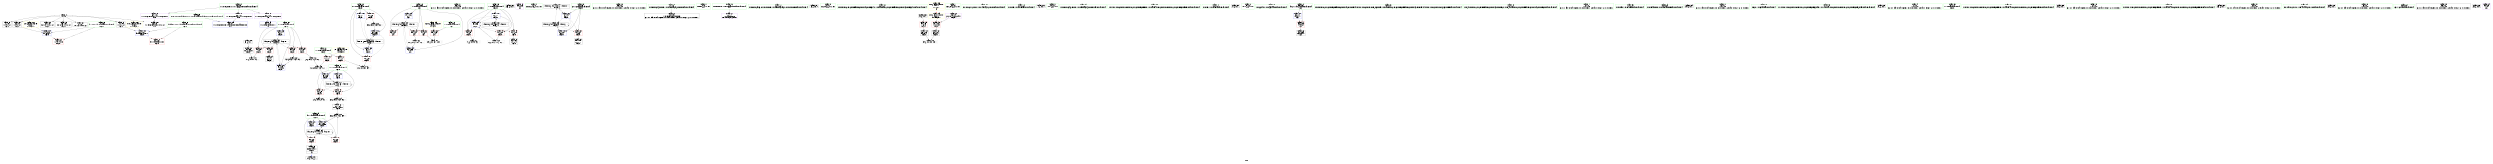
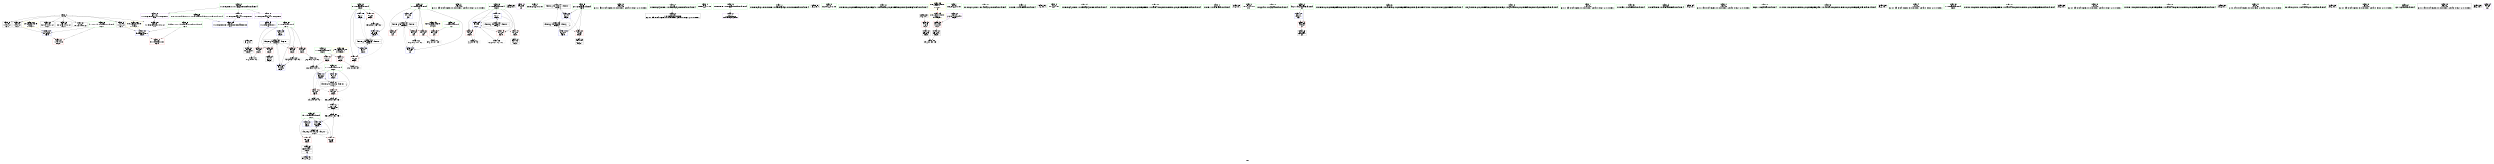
node "NodeID: 178": text "MR_12V_3 = ENCHI(MR_12V_5, MR_12V_2, )" -> "MR_12V_3 = PHI(MR_12V_5, MR_12V_2, )"
